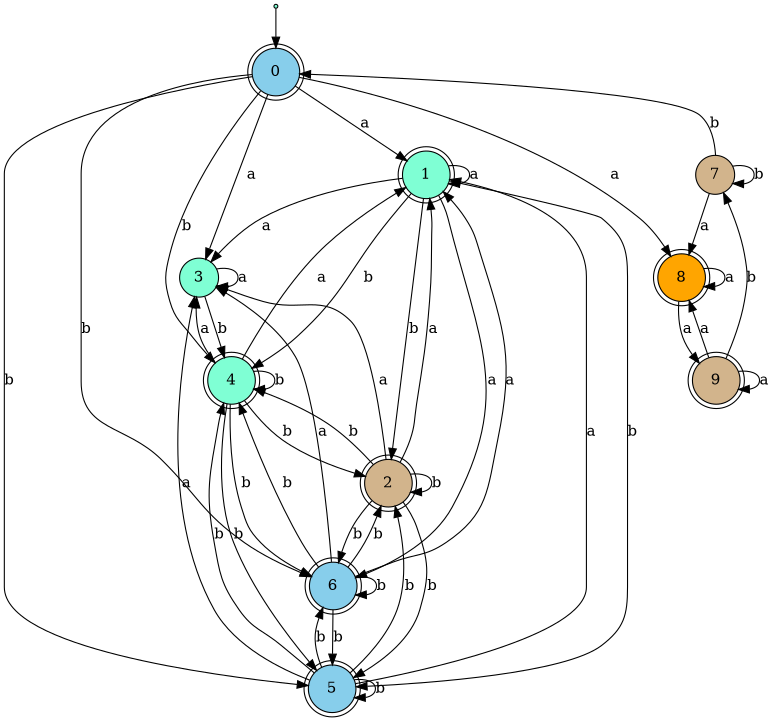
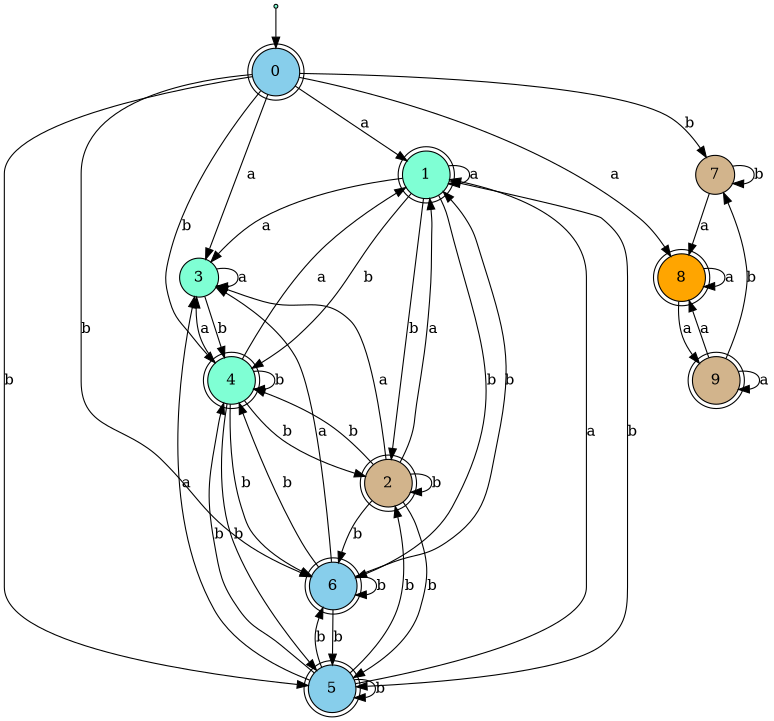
edge "7" -> "0": reversed
edge "1" -> "6": label "a" -> "b"
edge "6" -> "1": label "a" -> "b"
edge "6" -> "2": removed, label "b"
